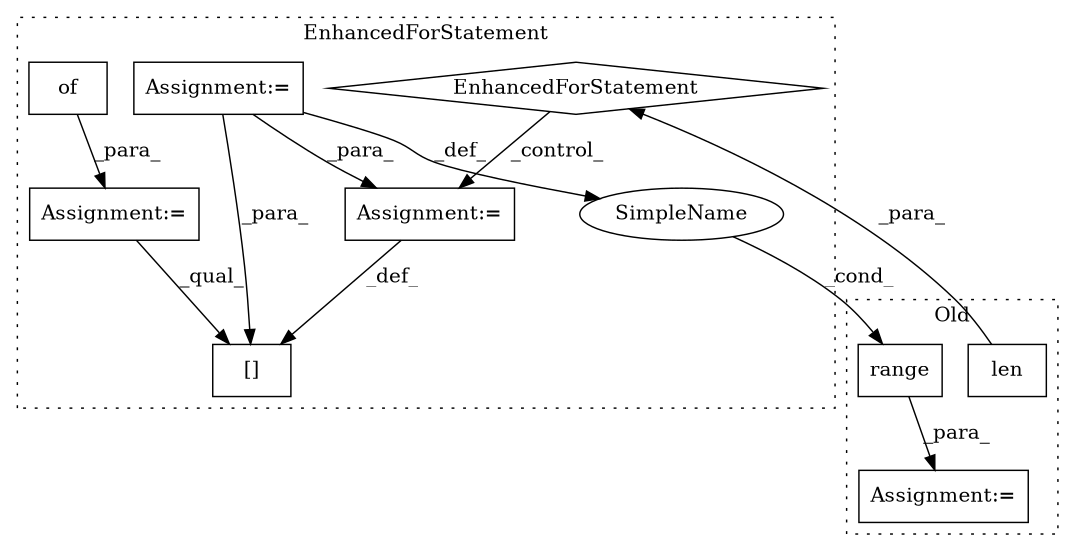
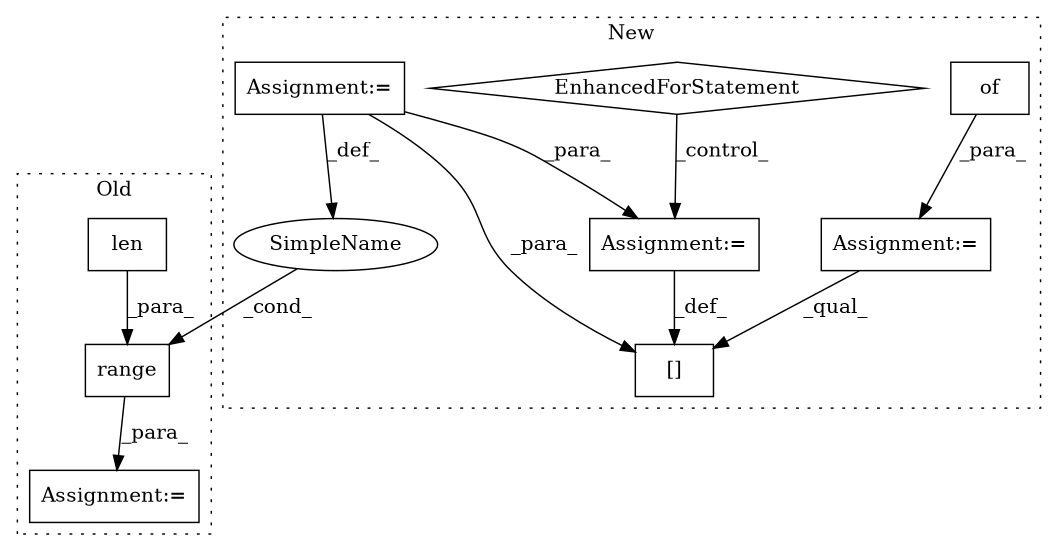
cluster "EnhancedForStatement": label "EnhancedForStatement" -> "New"
edge "len" -> "EnhancedForStatement": now "len" -> "range"
